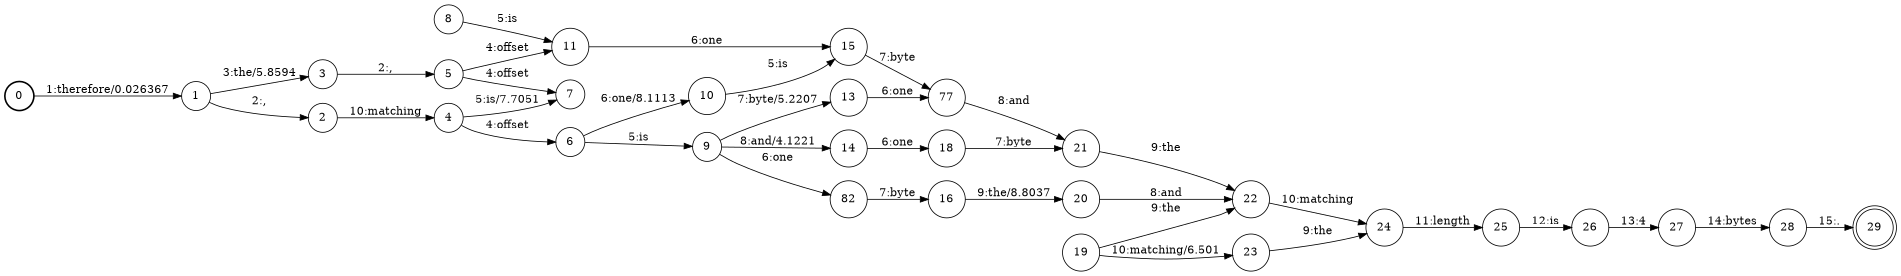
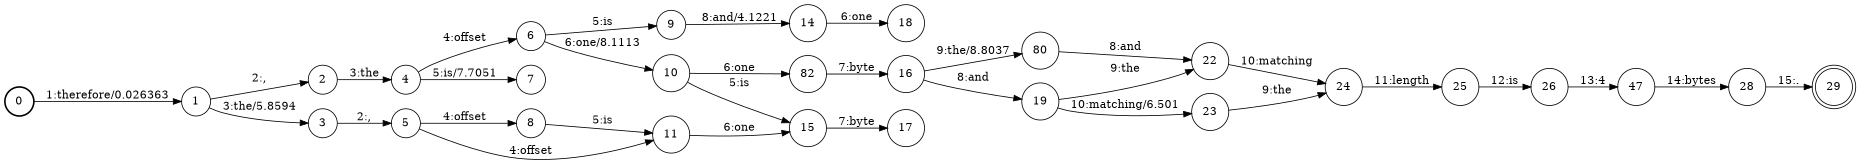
edge "5" -> "7": now "5" -> "8"
edge "0" -> "1": label "1:therefore/0.026367" -> "1:therefore/0.026363"
edge "16" -> "19": added, label "8:and"
node "13": removed
node "77": label "77" -> "17"
edge "2" -> "4": label "10:matching" -> "3:the"
node "21": removed
edge "9" -> "82": now "10" -> "82"
node "20": label "20" -> "80"
node "27": label "27" -> "47"
